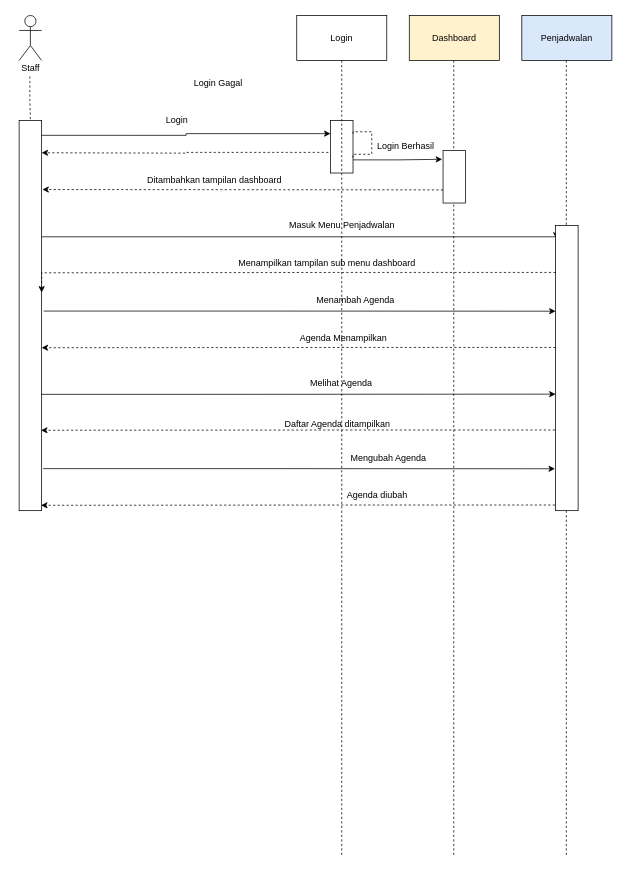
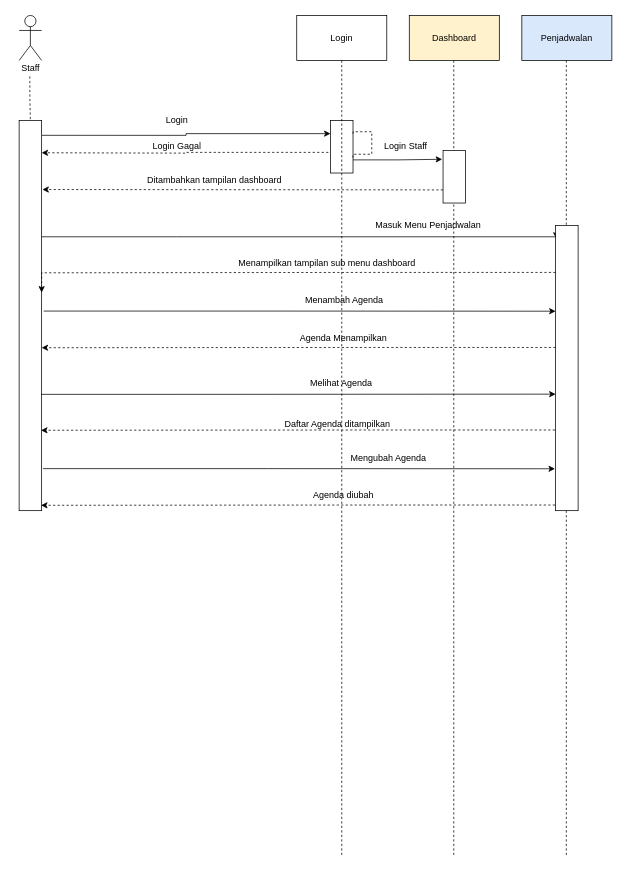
node "Login Gagal": moved (218, 83) -> (177, 147)
node "Login Berhasil": label "Login Berhasil" -> "Login Staff"
node "Masuk Menu Penjadwalan": moved (342, 225) -> (428, 225)
node "Menambah Agenda": moved (355, 300) -> (344, 300)
node "Agenda diubah": moved (377, 495) -> (343, 495)
